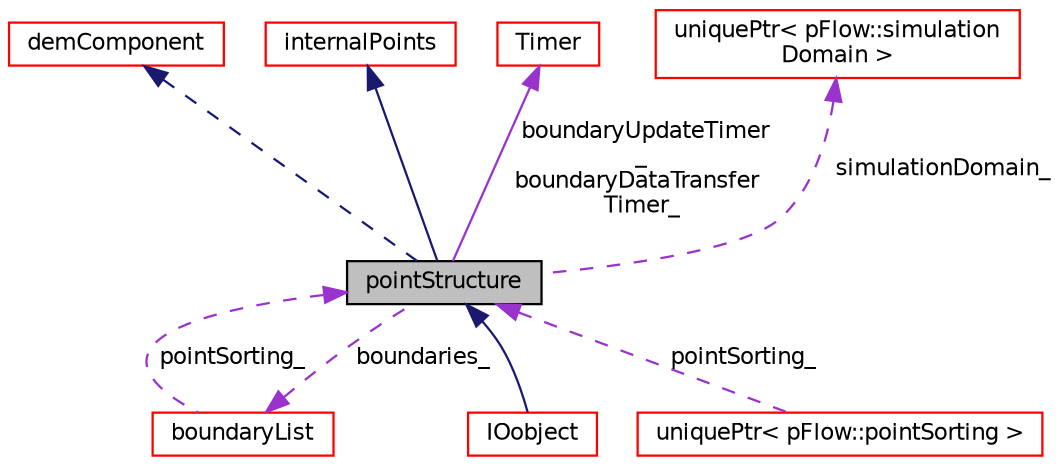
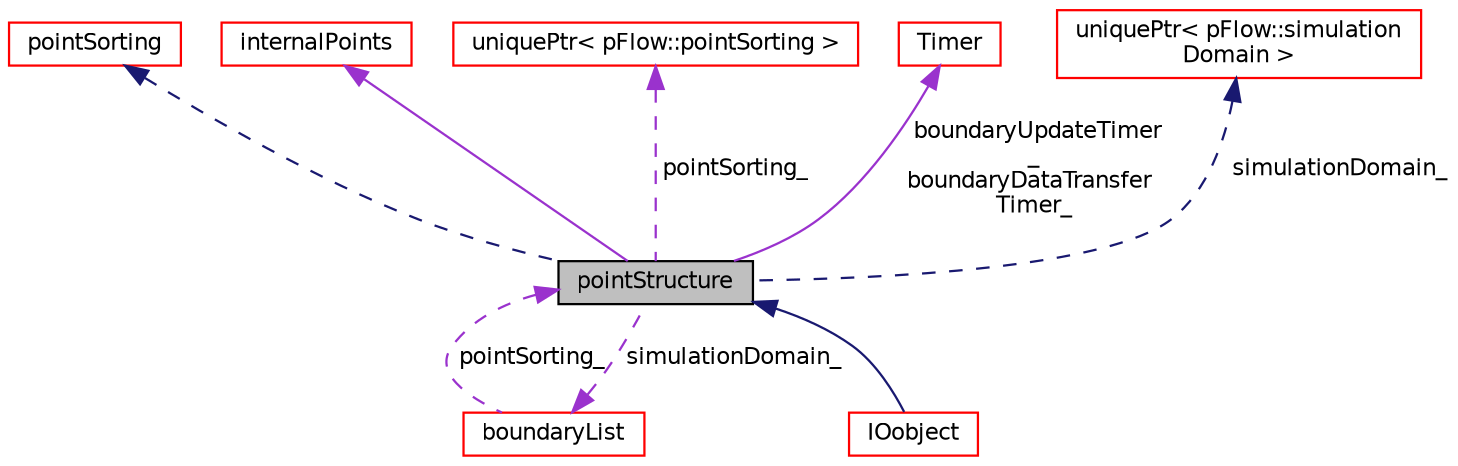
node "demComponent": label "demComponent" -> "pointSorting"
edge "pointStructure" -> "internalPoints": color midnightblue -> darkorchid3
edge "pointStructure" -> "uniquePtr< pFlow::simulation Domain >": color darkorchid3 -> midnightblue
edge "pointStructure" -> "boundaryList": label " boundaries_" -> " simulationDomain_"
edge "uniquePtr< pFlow::pointSorting >" -> "pointStructure": reversed
